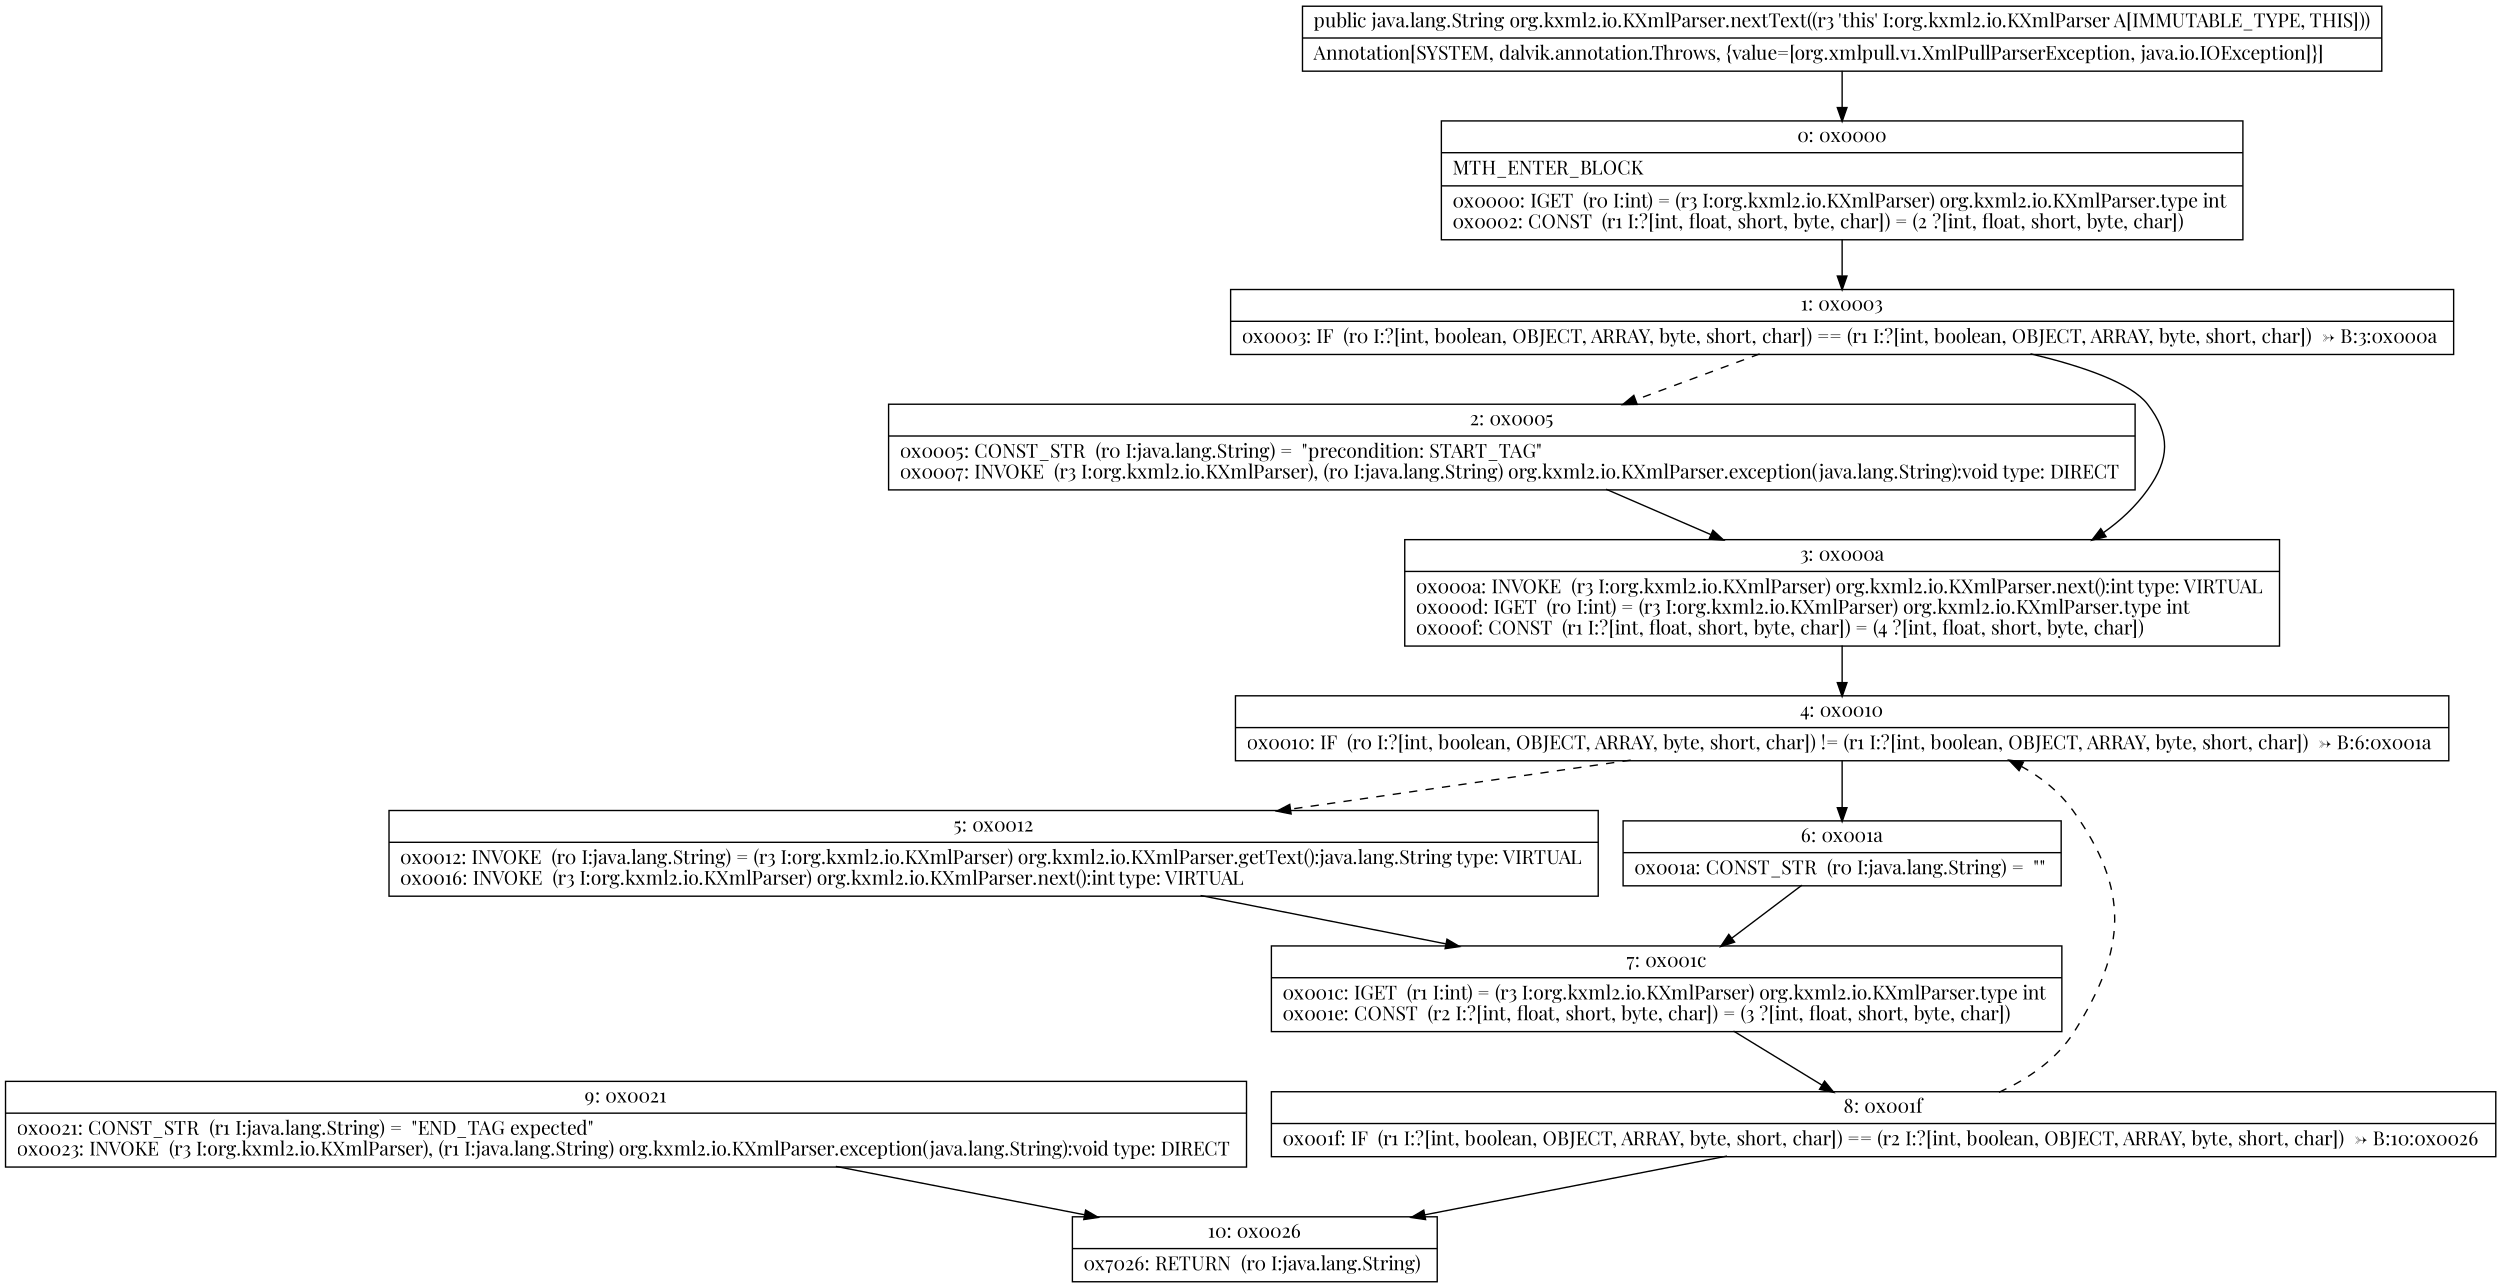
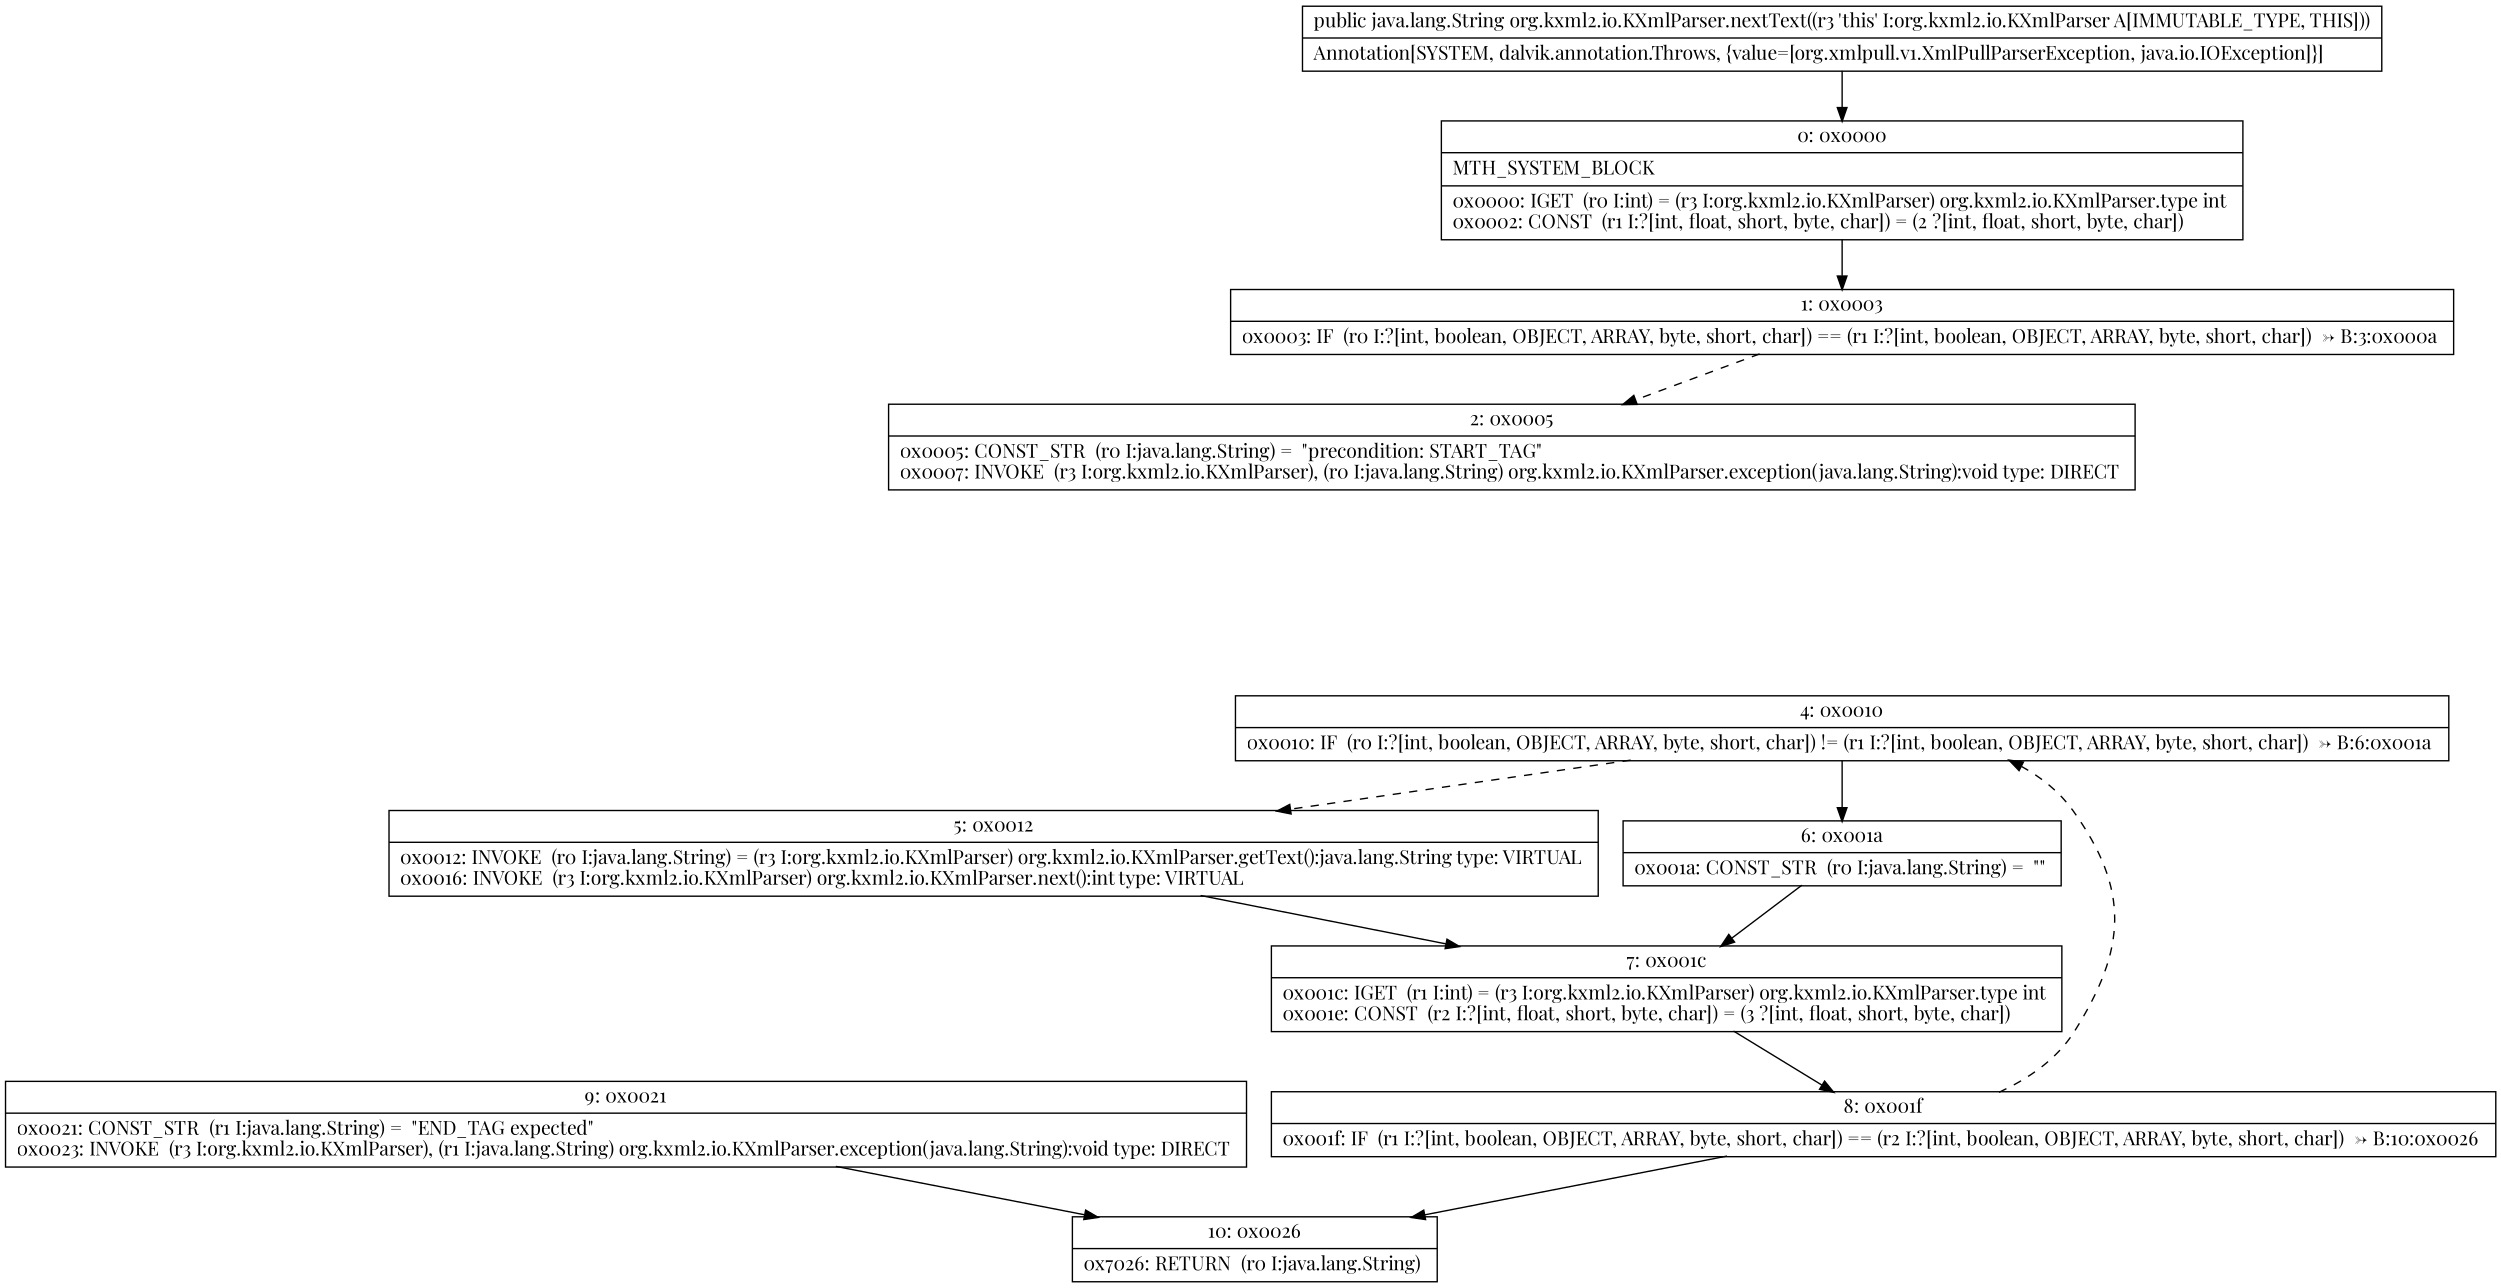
node "0: 0x0000": text "MTH_ENTER_BLOCK" -> "MTH_SYSTEM_BLOCK"
node "3: 0x000a": removed
